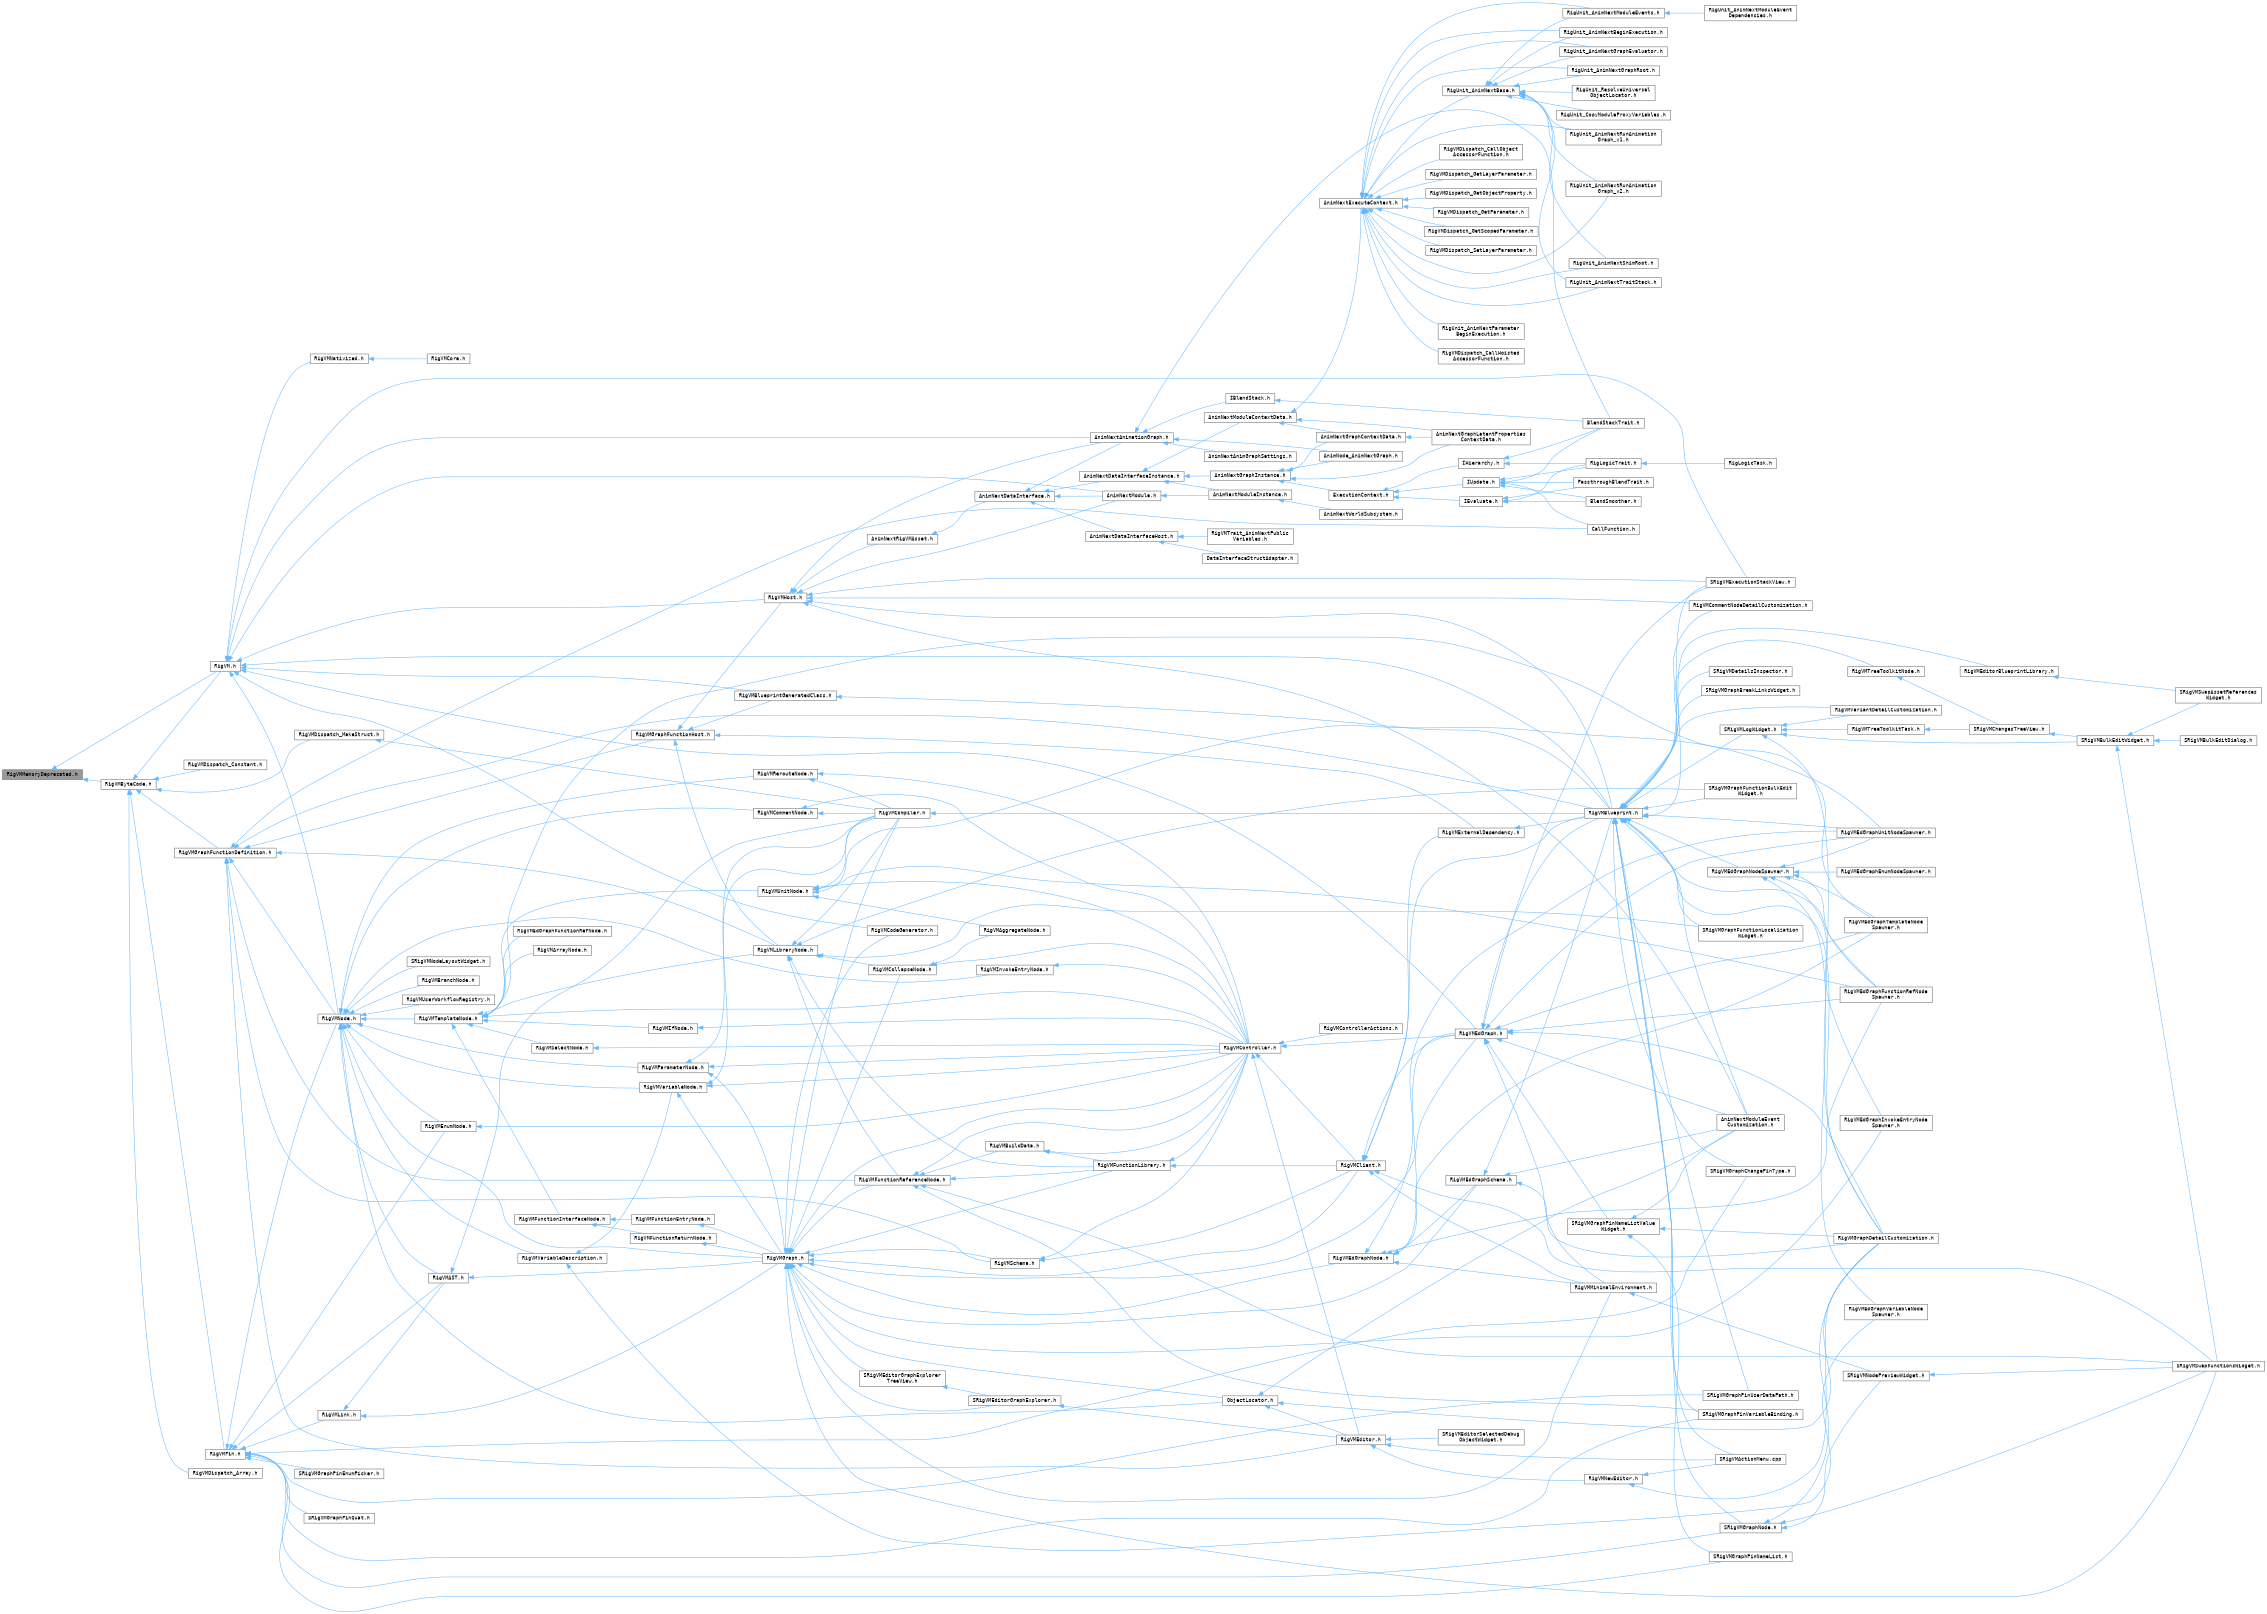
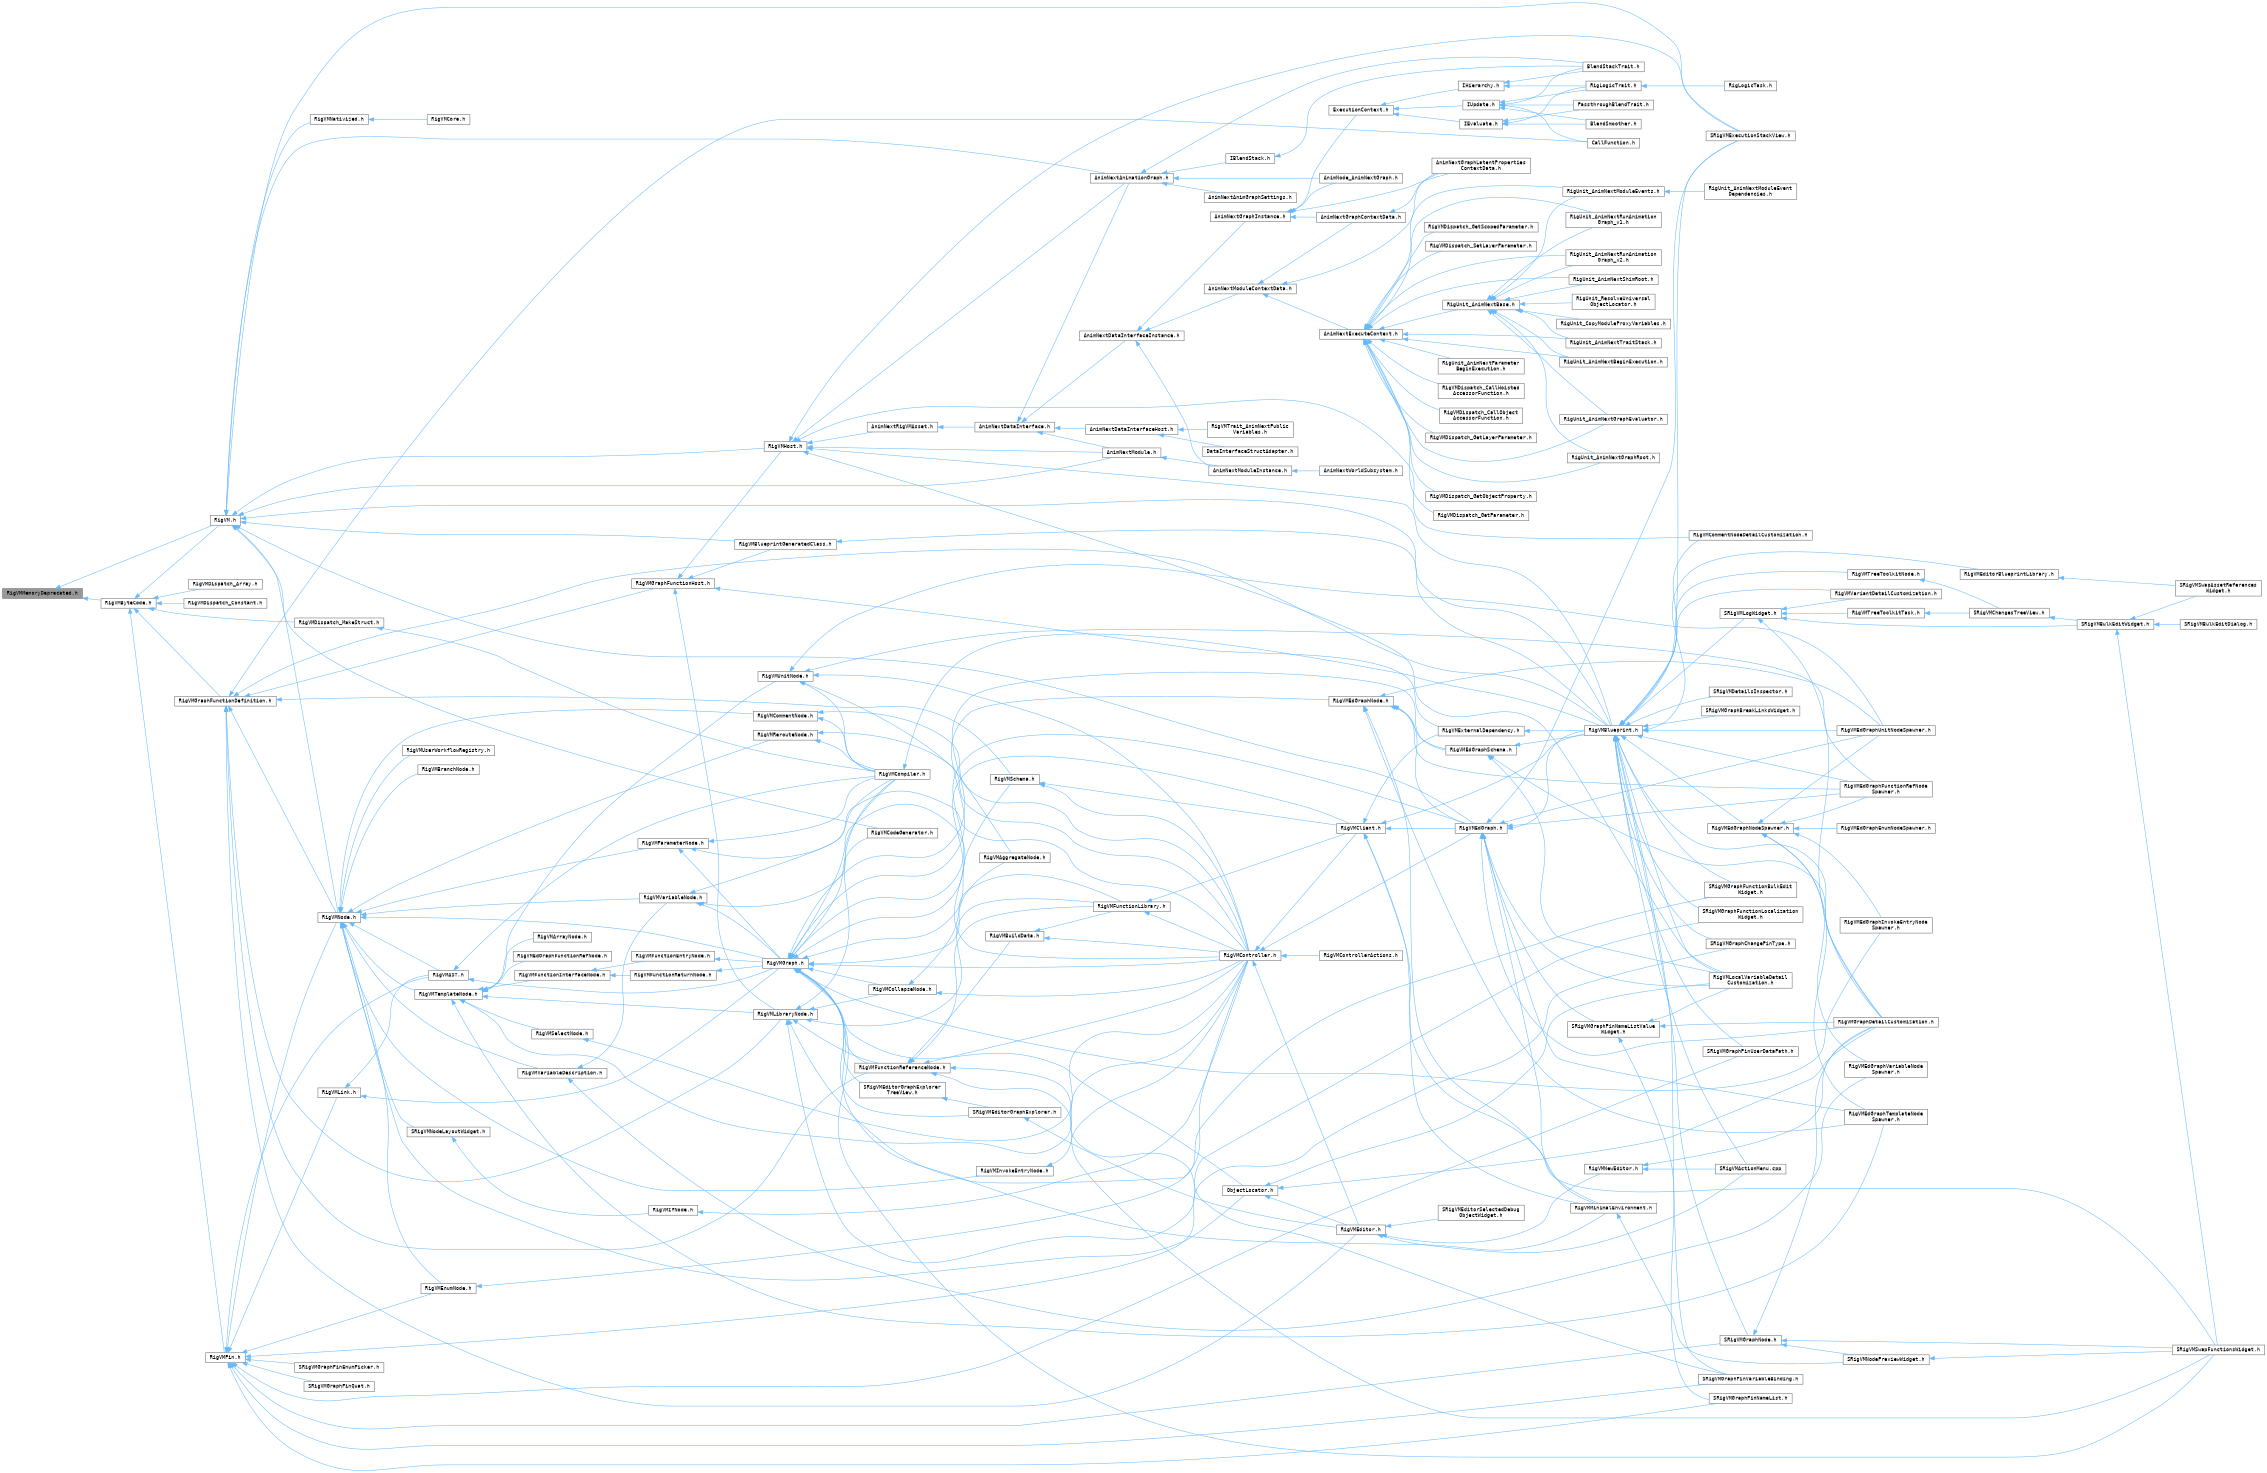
edge "RigVMIfNode.h" -> "RigVMTemplateNode.h": now "RigVMIfNode.h" -> "SRigVMNodeLayoutWidget.h"
node "AnimNextModuleEvent Customization.h": label "AnimNextModuleEvent Customization.h" -> "RigVMLocalVariableDetail Customization.h"
